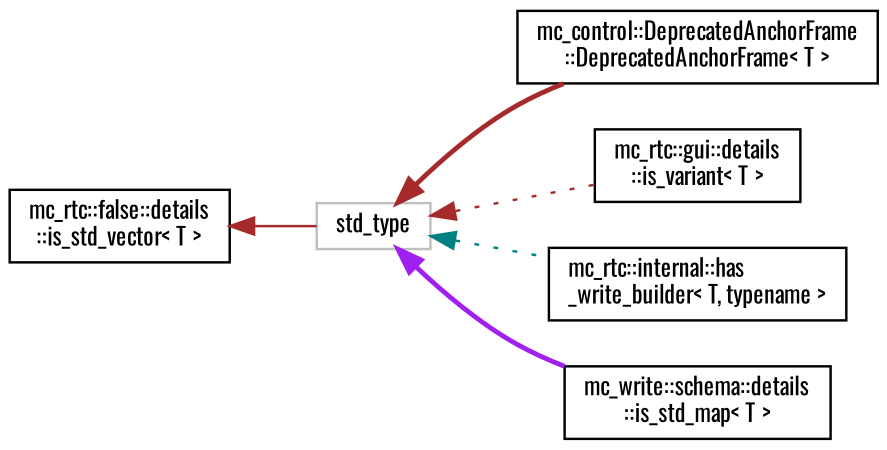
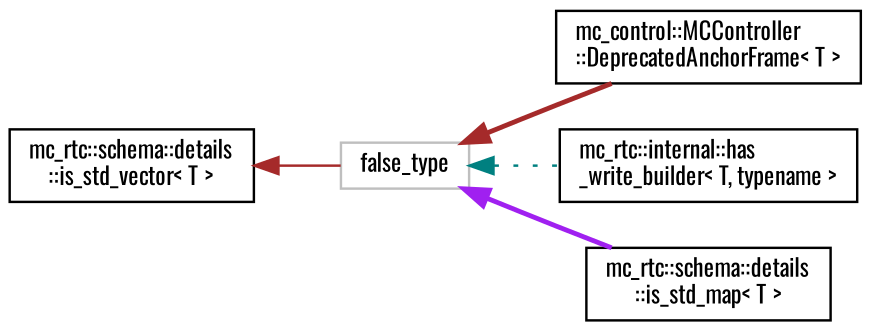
node "mc_control::DeprecatedAnchorFrame ::DeprecatedAnchorFrame< T >": label "mc_control::DeprecatedAnchorFrame ::DeprecatedAnchorFrame< T >" -> "mc_control::MCController ::DeprecatedAnchorFrame< T >"
node "mc_rtc::gui::details ::is_variant< T >": removed
node "mc_rtc::false::details ::is_std_vector< T >": label "mc_rtc::false::details ::is_std_vector< T >" -> "mc_rtc::schema::details ::is_std_vector< T >"
node "std_type": label "std_type" -> "false_type"
node "mc_write::schema::details ::is_std_map< T >": label "mc_write::schema::details ::is_std_map< T >" -> "mc_rtc::schema::details ::is_std_map< T >"
